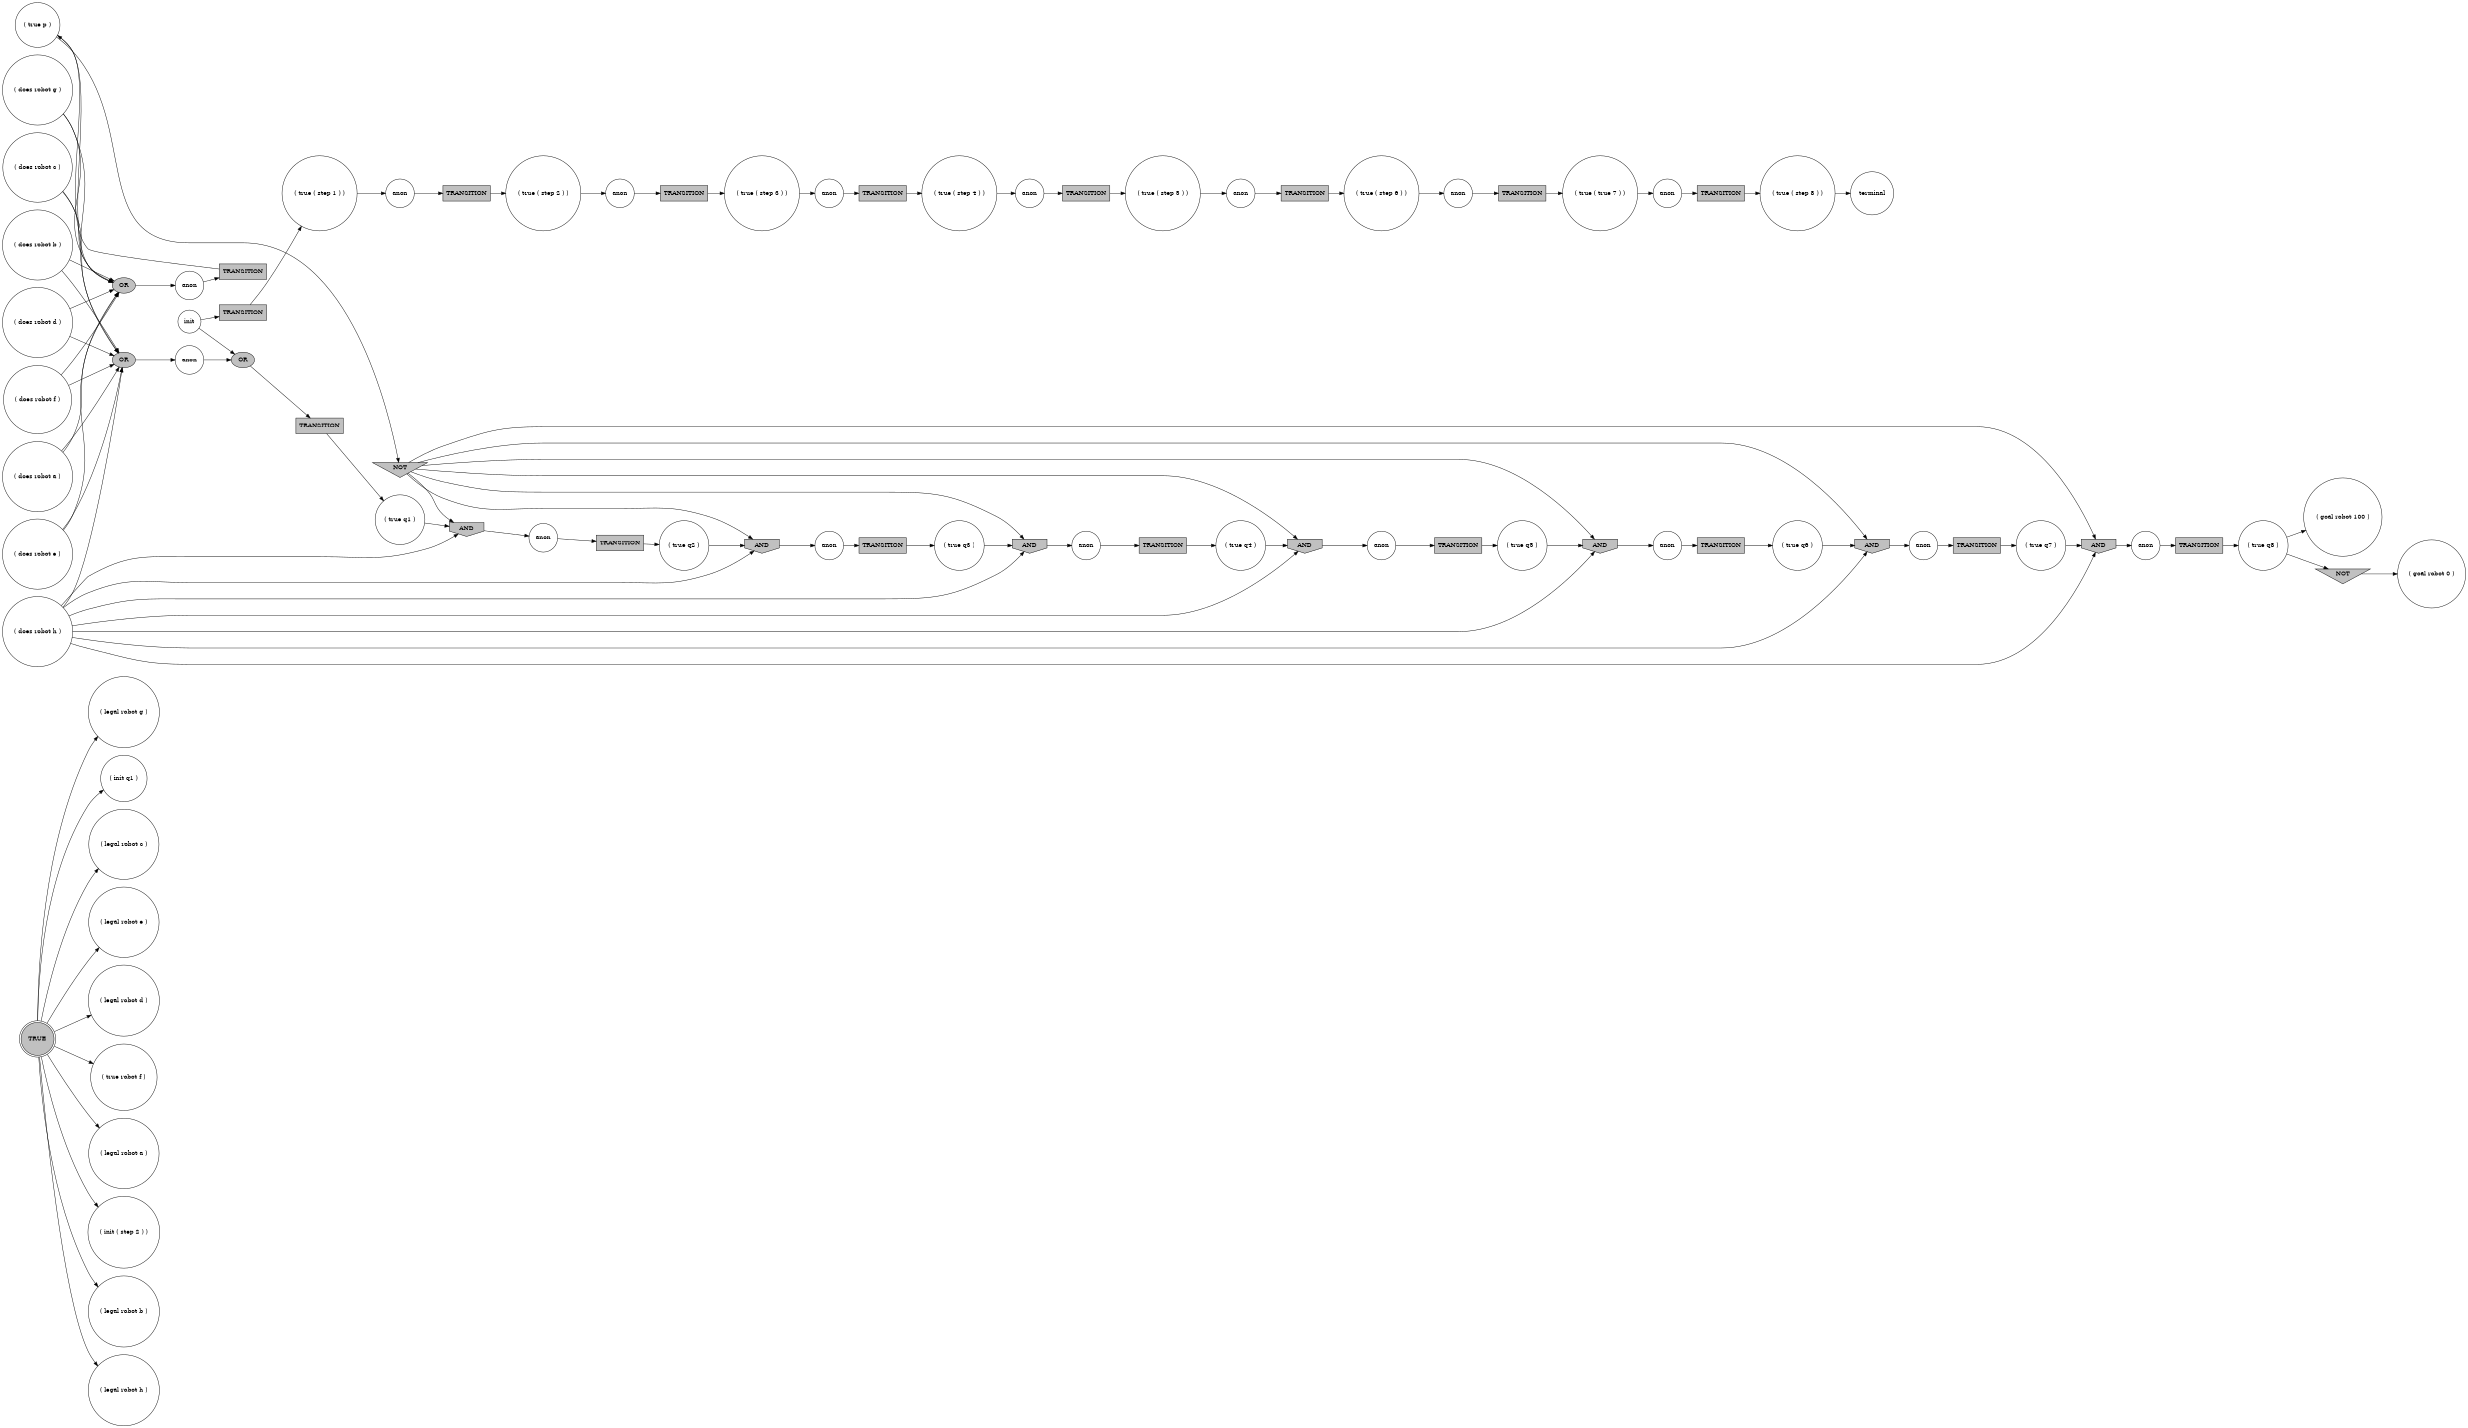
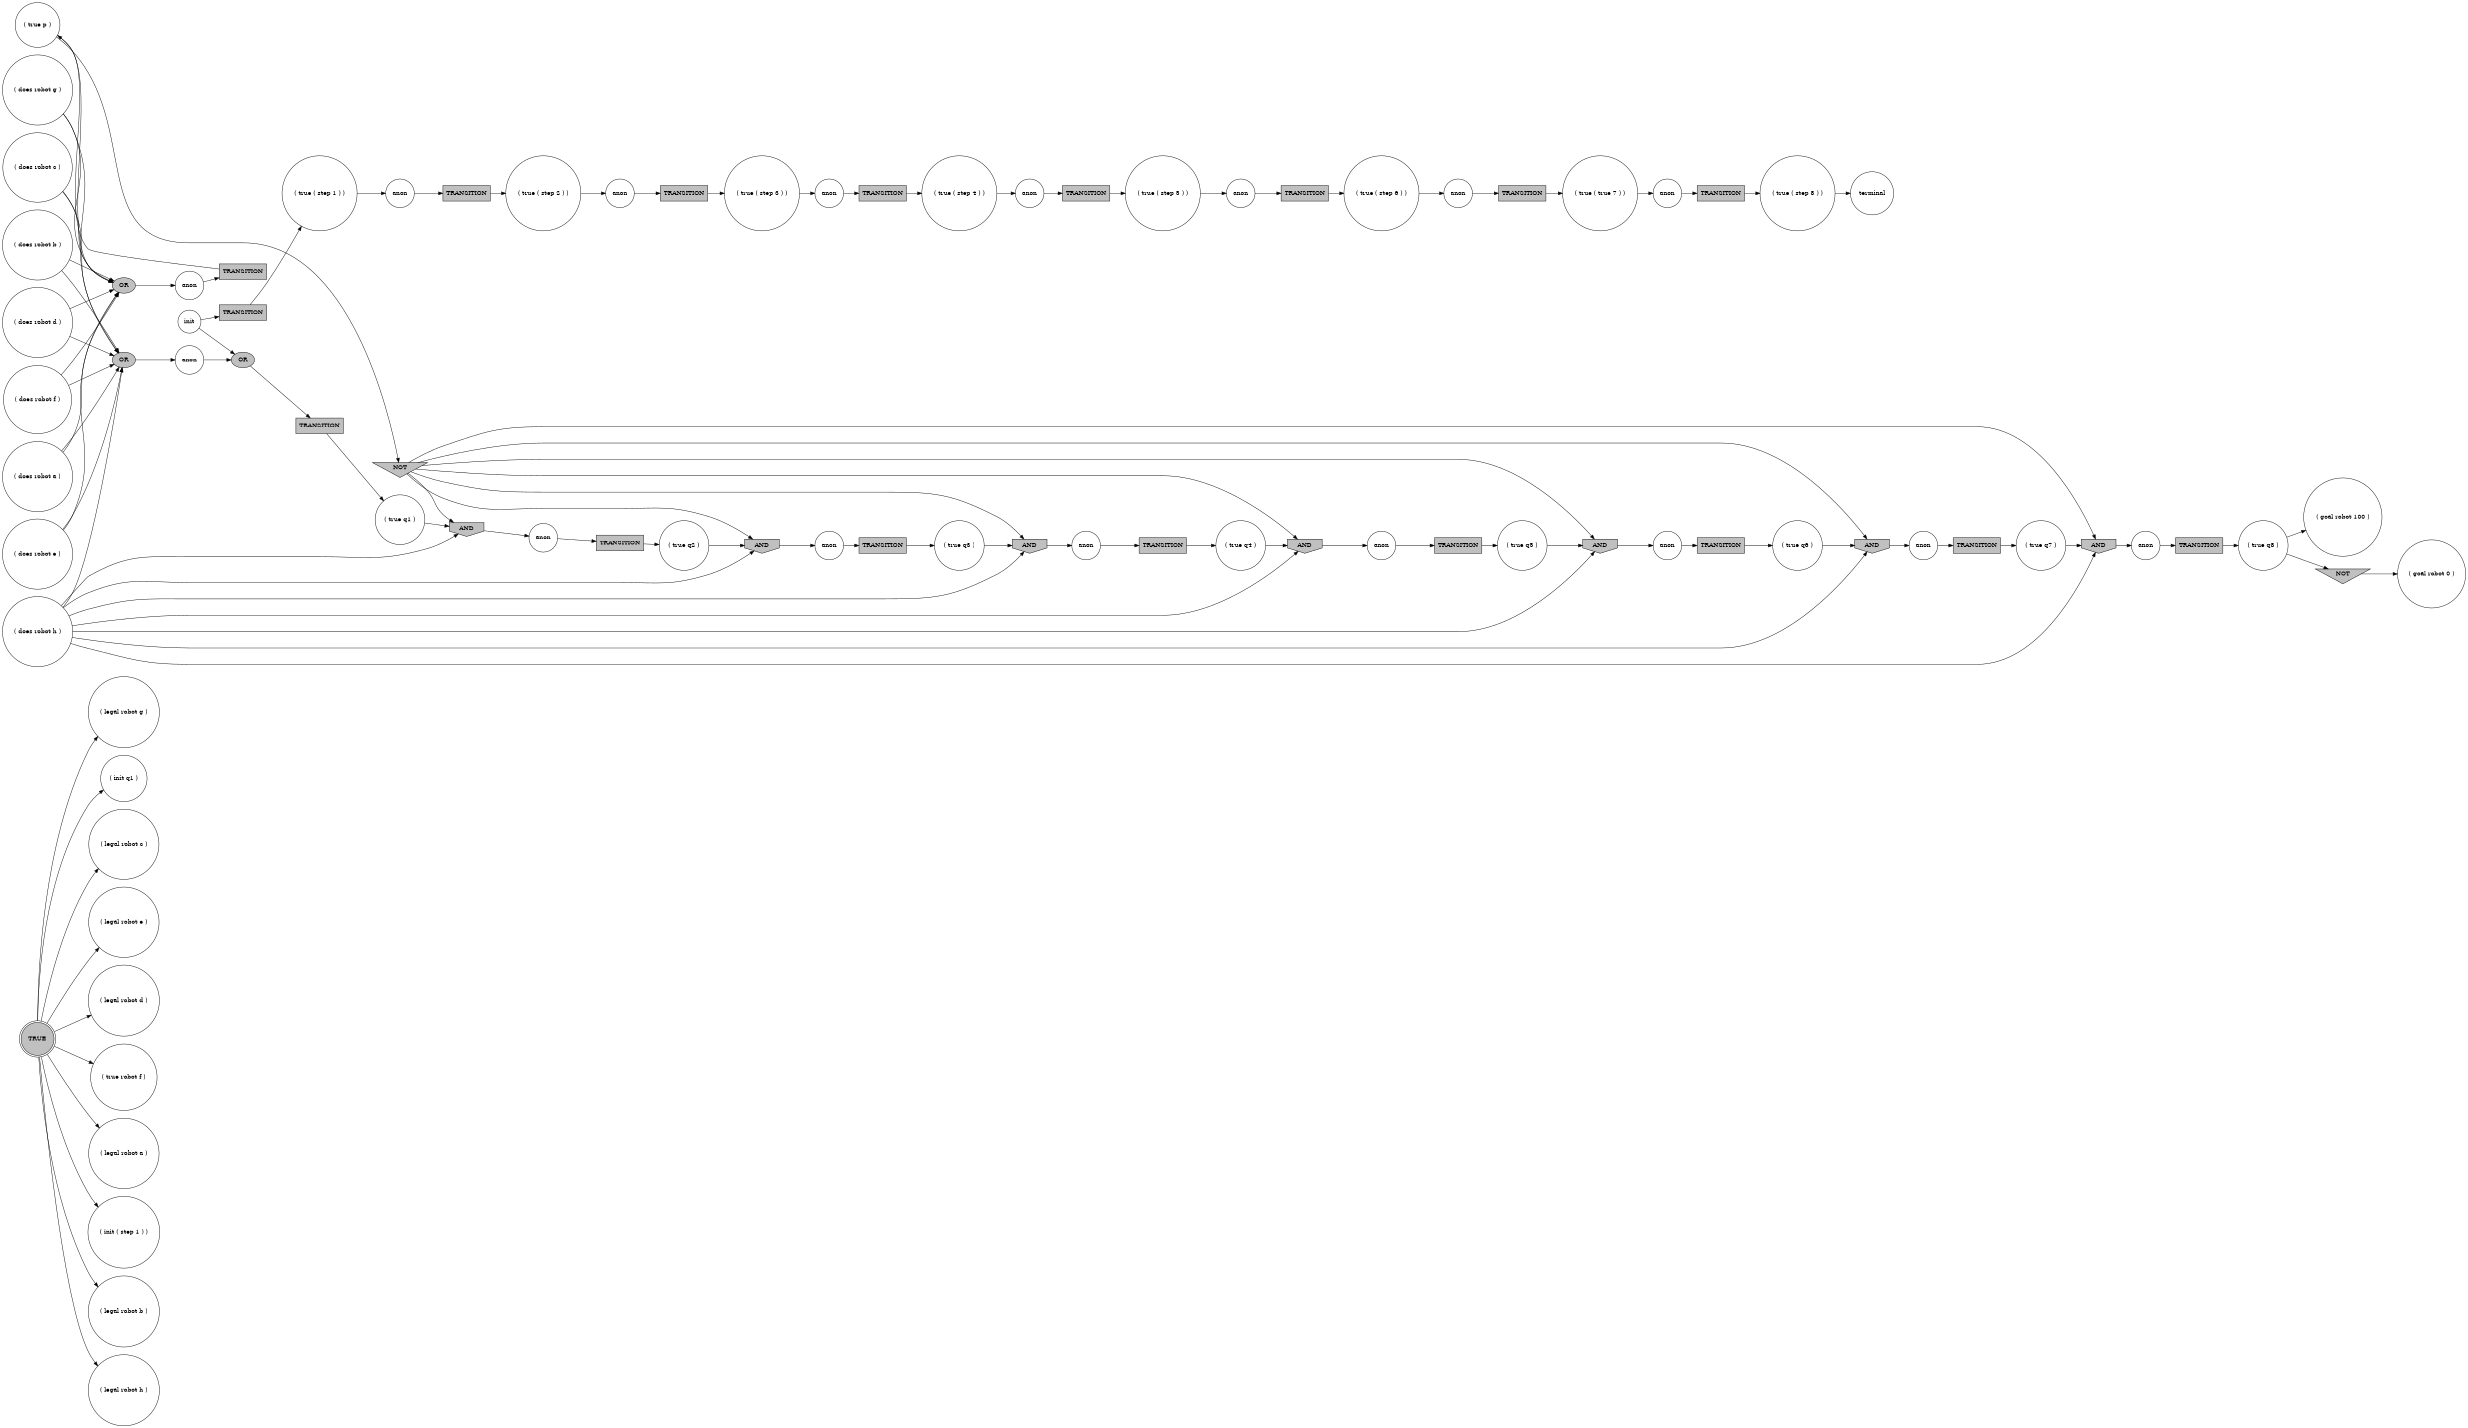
node "( init ( step 2 ) )": label "( init ( step 2 ) )" -> "( init ( step 1 ) )"
